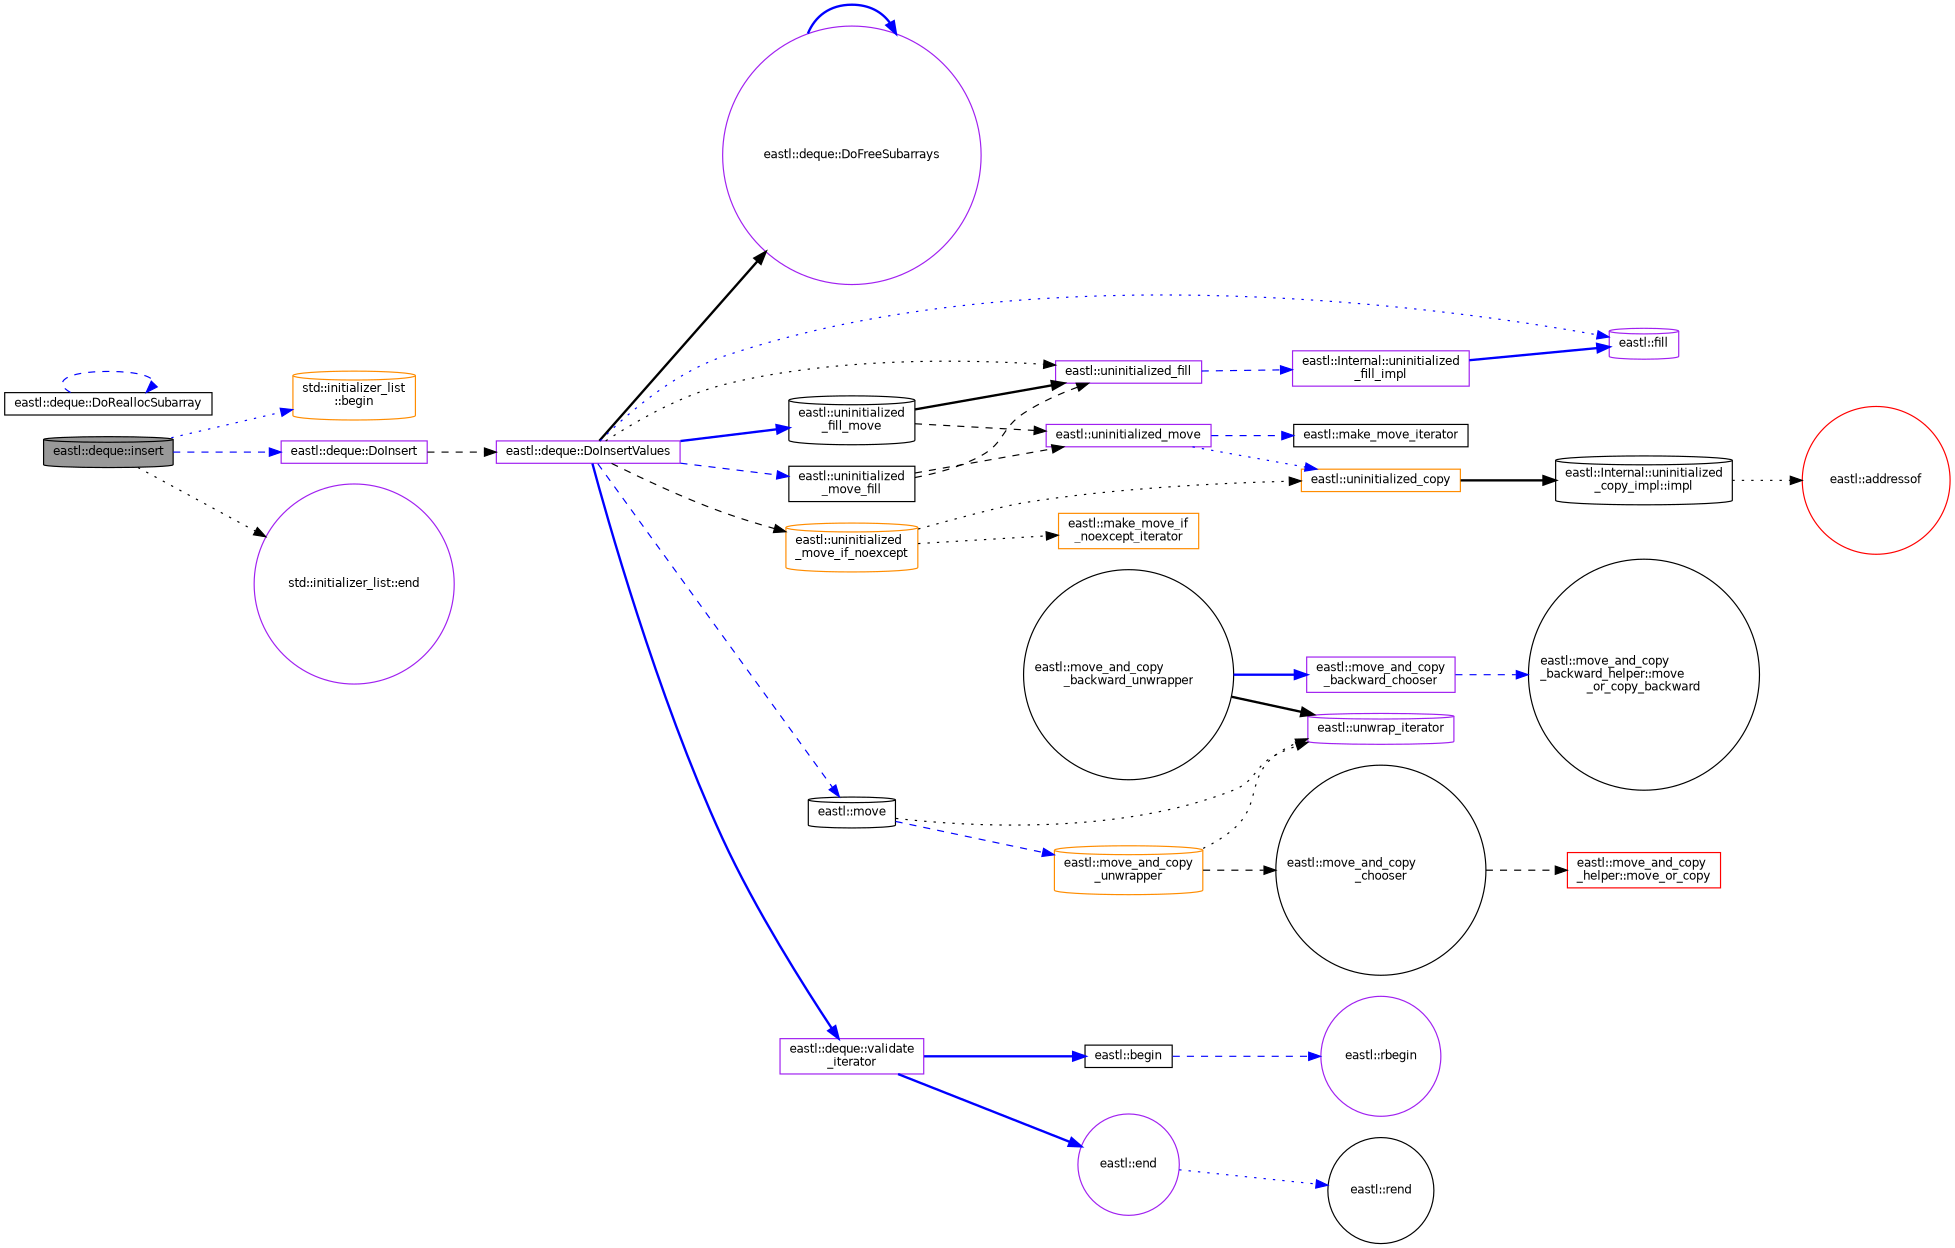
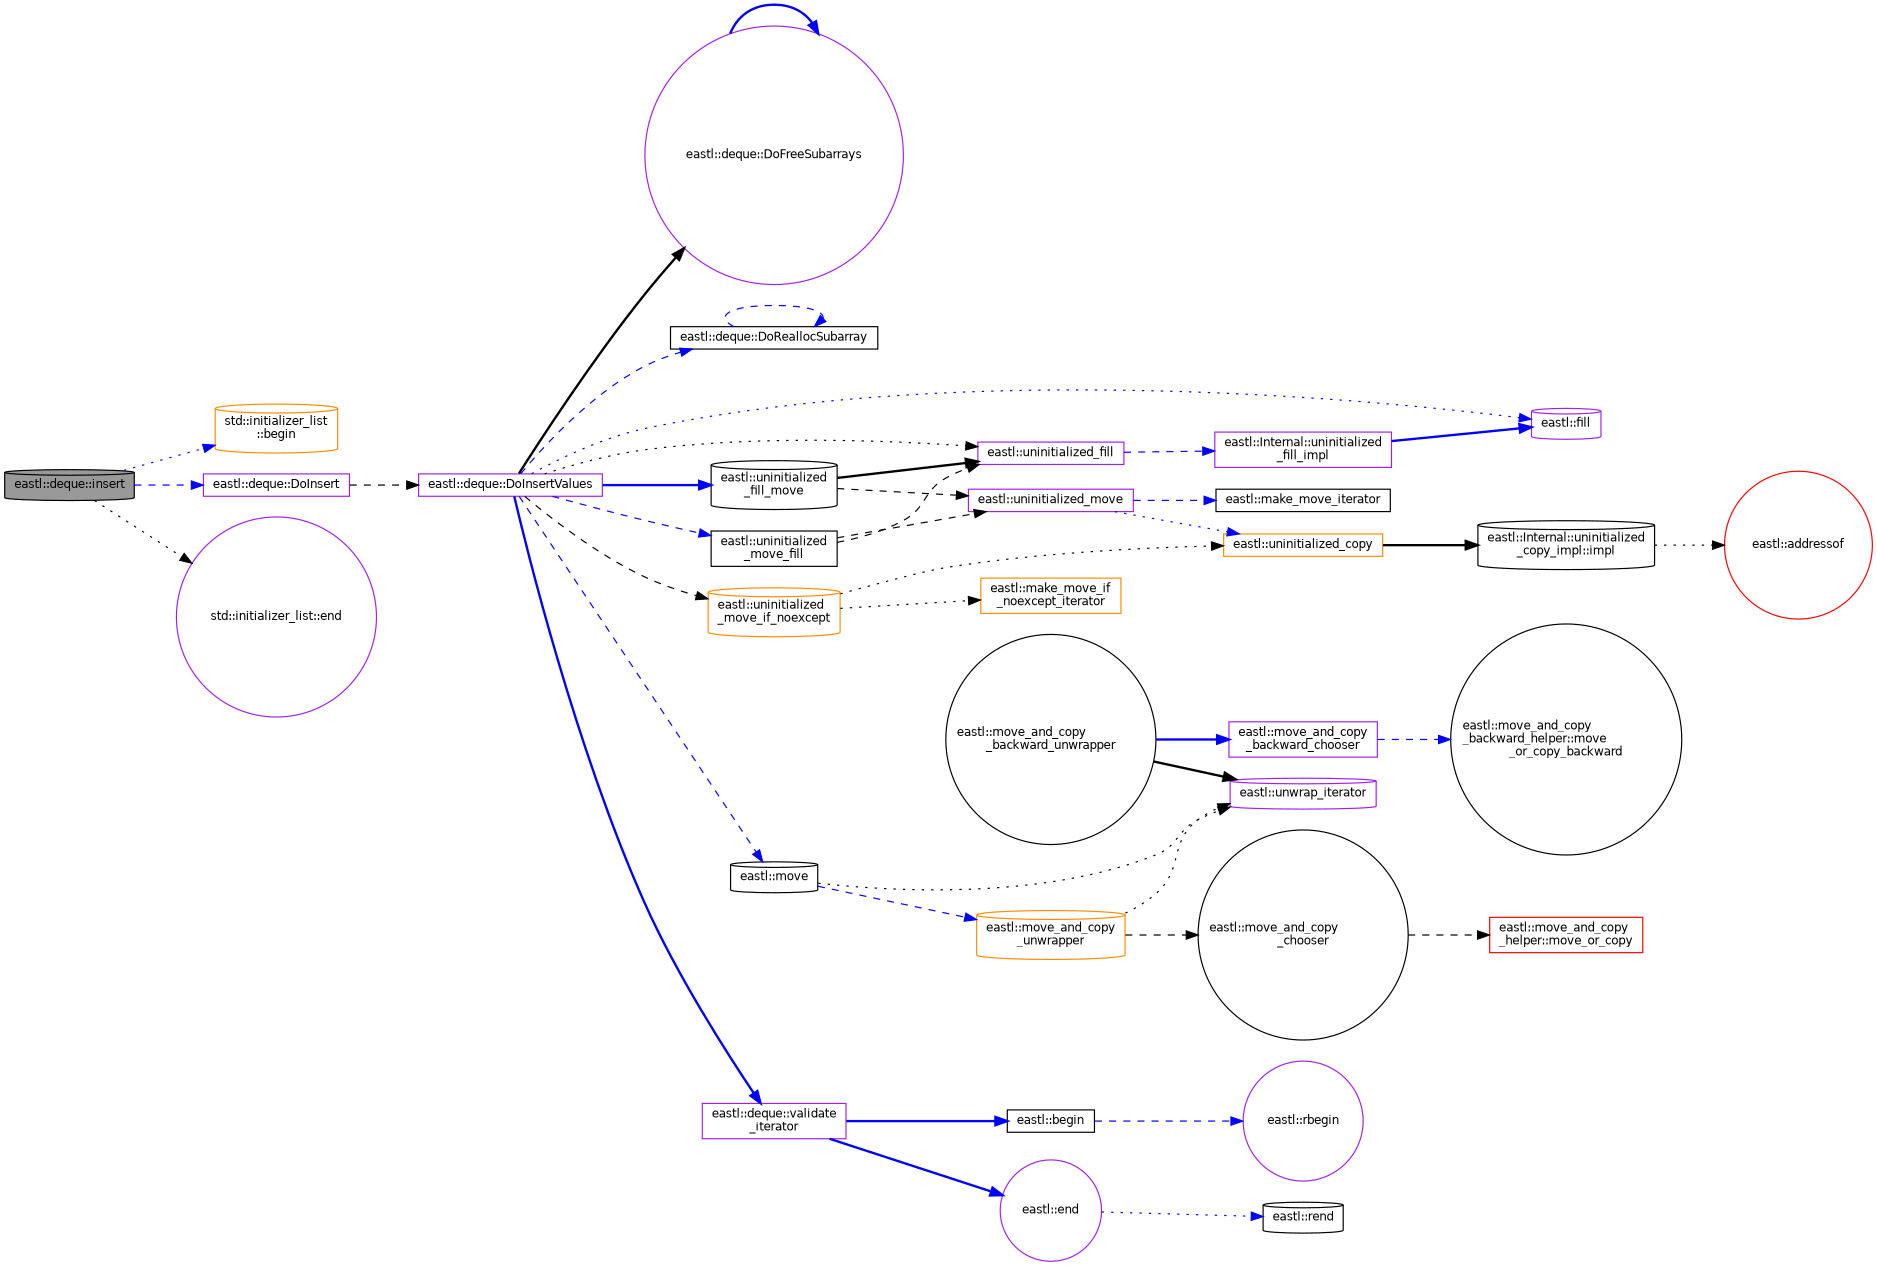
edge "eastl::deque::DoInsertValues" -> "eastl::deque::DoReallocSubarray": added
node "eastl::rend": shape circle -> cylinder
